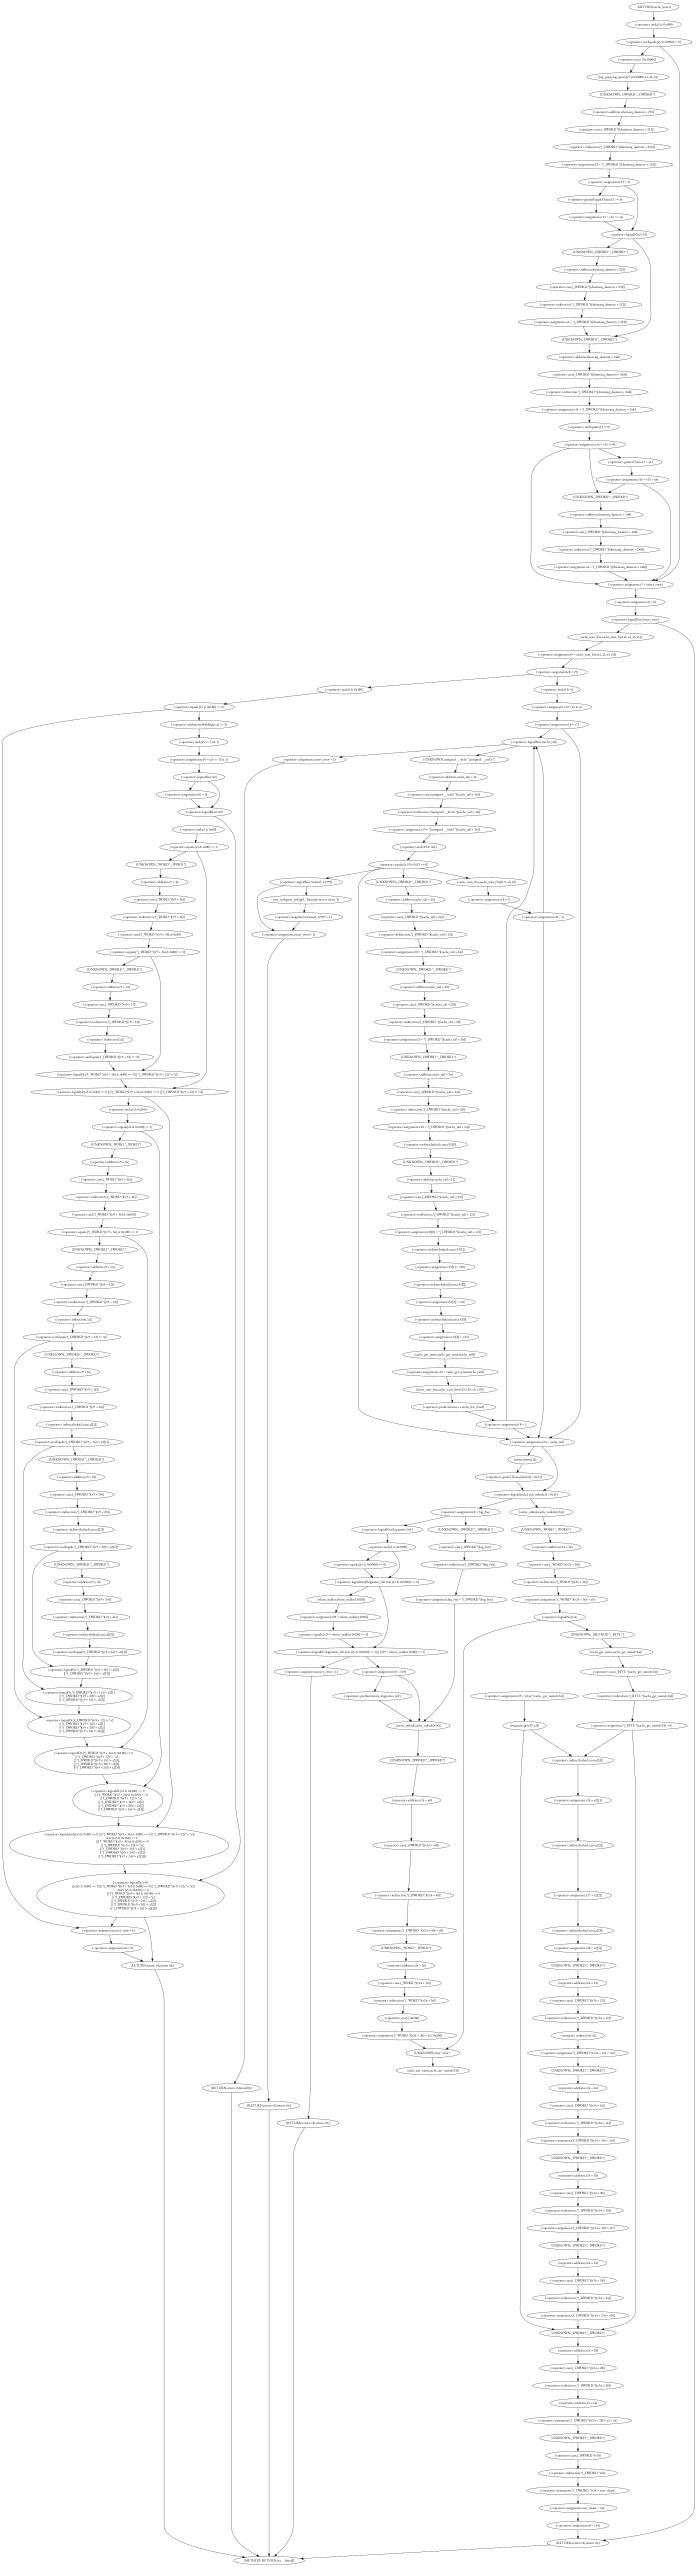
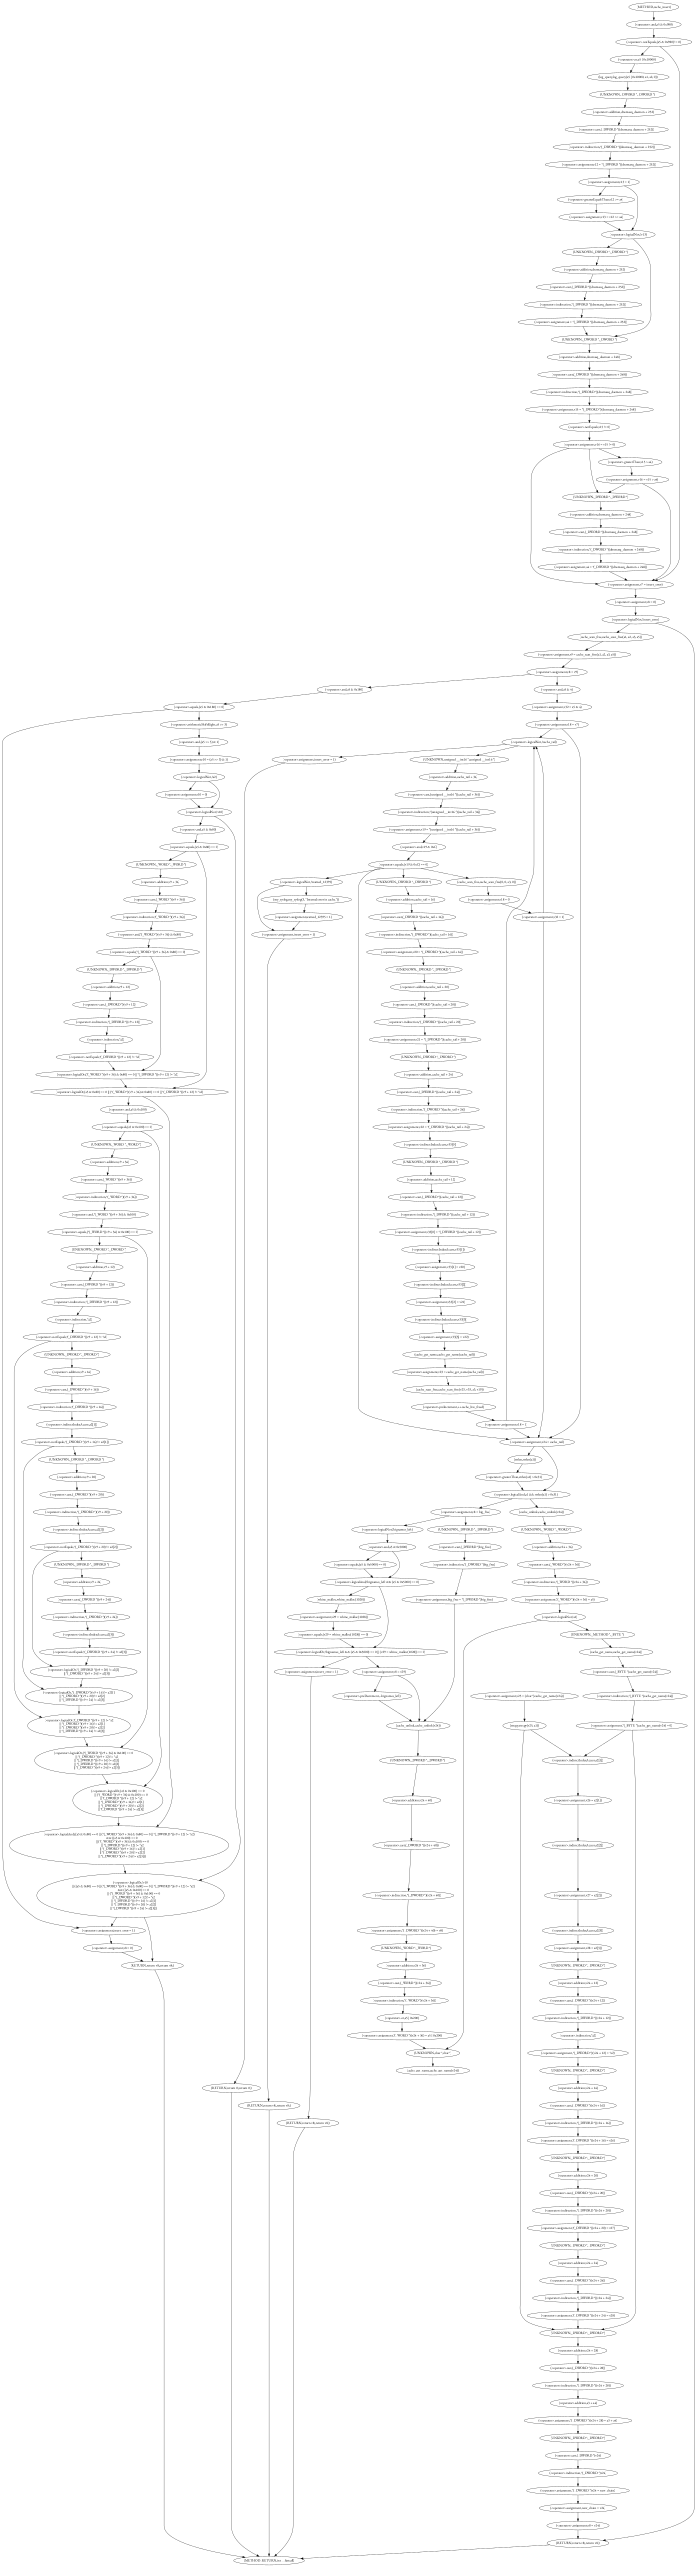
edge "(<operator>.logicalNot,!v10)" -> "(<operator>.and,a5 & 0x80)": added
edge "(cache_scan_free,cache_scan_free(v23, v33, a3, v19))" -> "(<operator>.preIncrement,++cache_live_freed)": removed
node "(RETURN,return 0;,fastcall 0;)": label "(RETURN,return 0;,fastcall 0;)" -> "(RETURN,return 0;,return 0;)"
